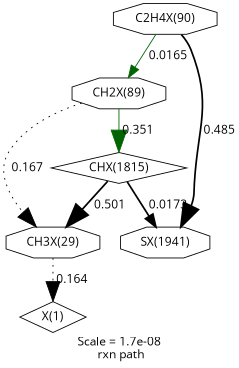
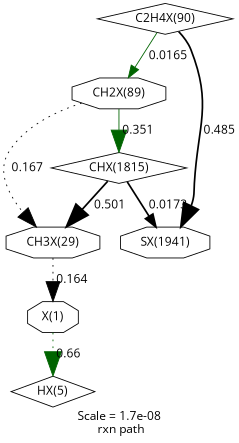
node "C2H4X(90)": shape octagon -> diamond
node "X(1)": shape diamond -> octagon
node "HX(5)": added
